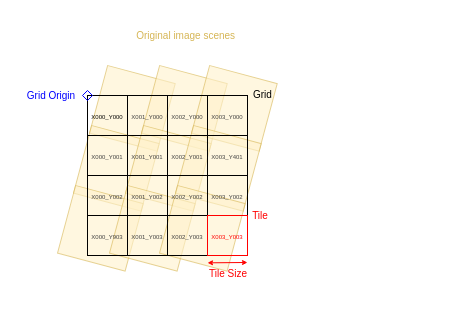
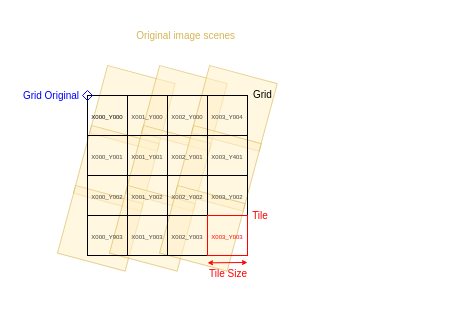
node "Grid Origin": label "Grid Origin" -> "Grid Original"
node "X003_Y000": label "X003_Y000" -> "X003_Y004"
